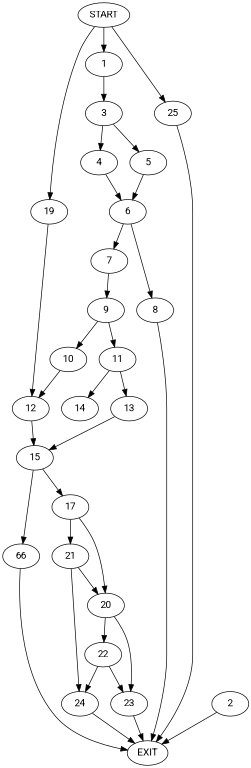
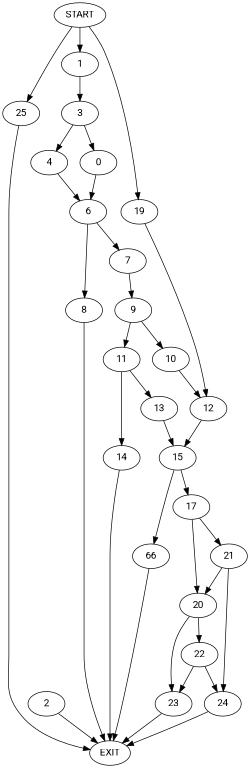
node "5": label "5" -> "0"
edge "14" -> "EXIT": added
